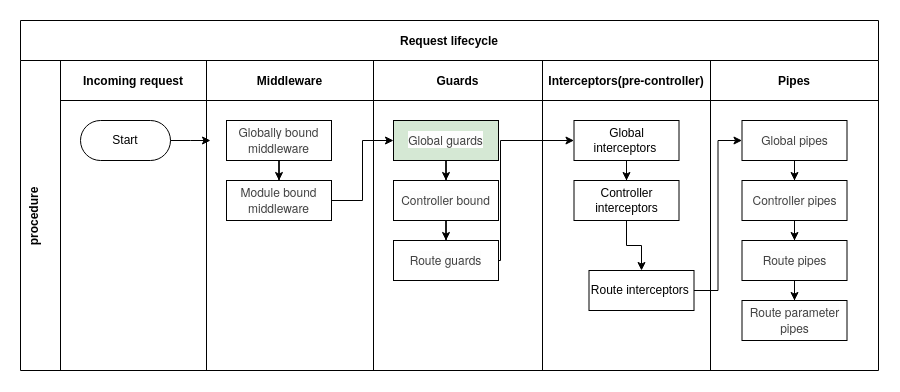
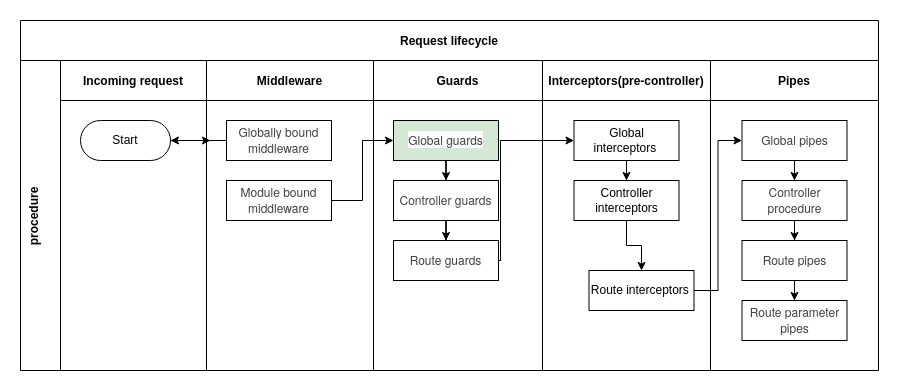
edge "Globally bound middleware" -> "Module bound middleware": now "Globally bound middleware" -> "Start"
node "Controller bound": label "Controller bound" -> "Controller guards"
node "Controller pipes": label "Controller pipes" -> "Controller procedure"
